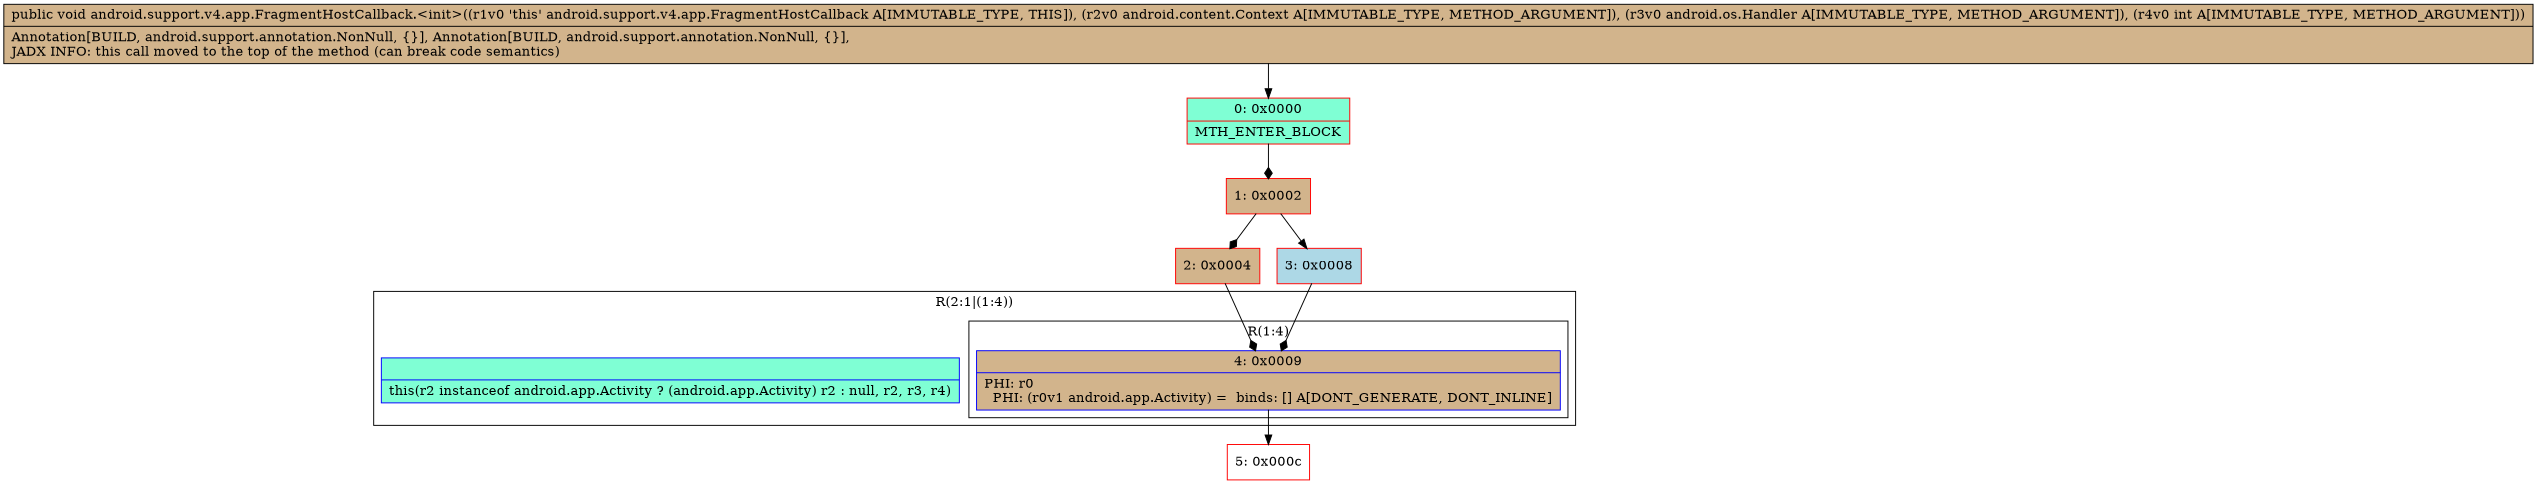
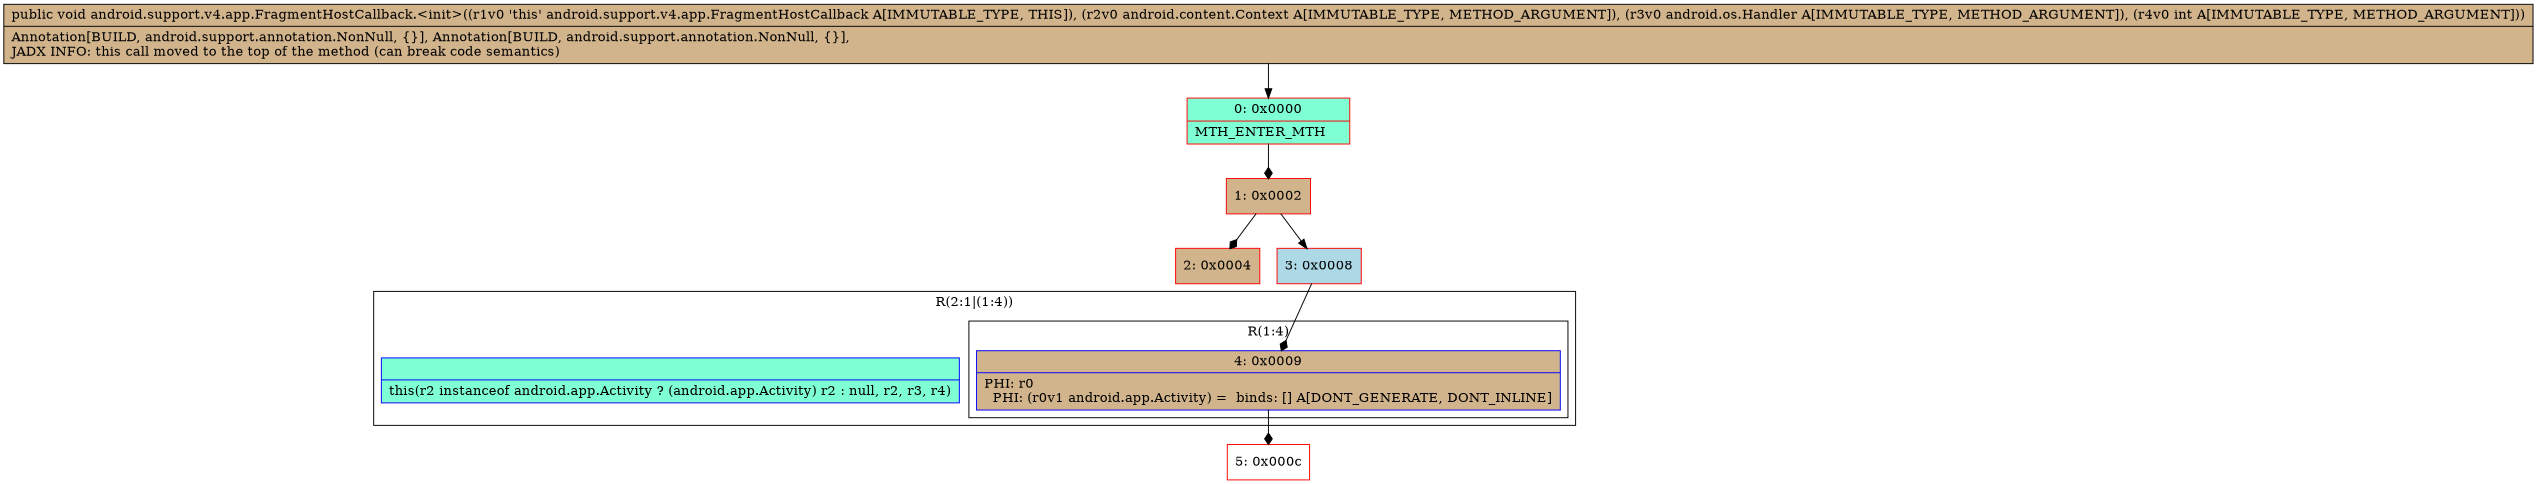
node "0: 0x0000": text "MTH_ENTER_BLOCK" -> "MTH_ENTER_MTH"
edge "2: 0x0004" -> "4: 0x0009": removed
edge "4: 0x0009" -> "5: 0x000c": arrowhead normal -> diamond
